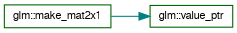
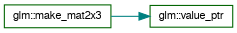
node "glm::make_mat2x1": label "glm::make_mat2x1" -> "glm::make_mat2x3"
